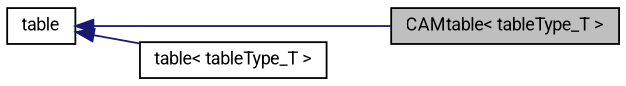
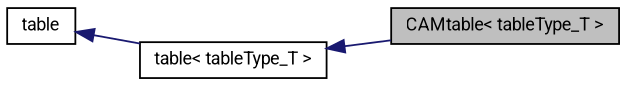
edge "CAMtable< tableType_T >" -> "table": now "CAMtable< tableType_T >" -> "table< tableType_T >"
